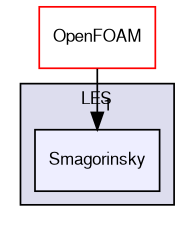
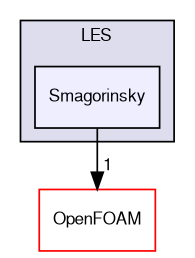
edge "OpenFOAM" -> "Smagorinsky": reversed
